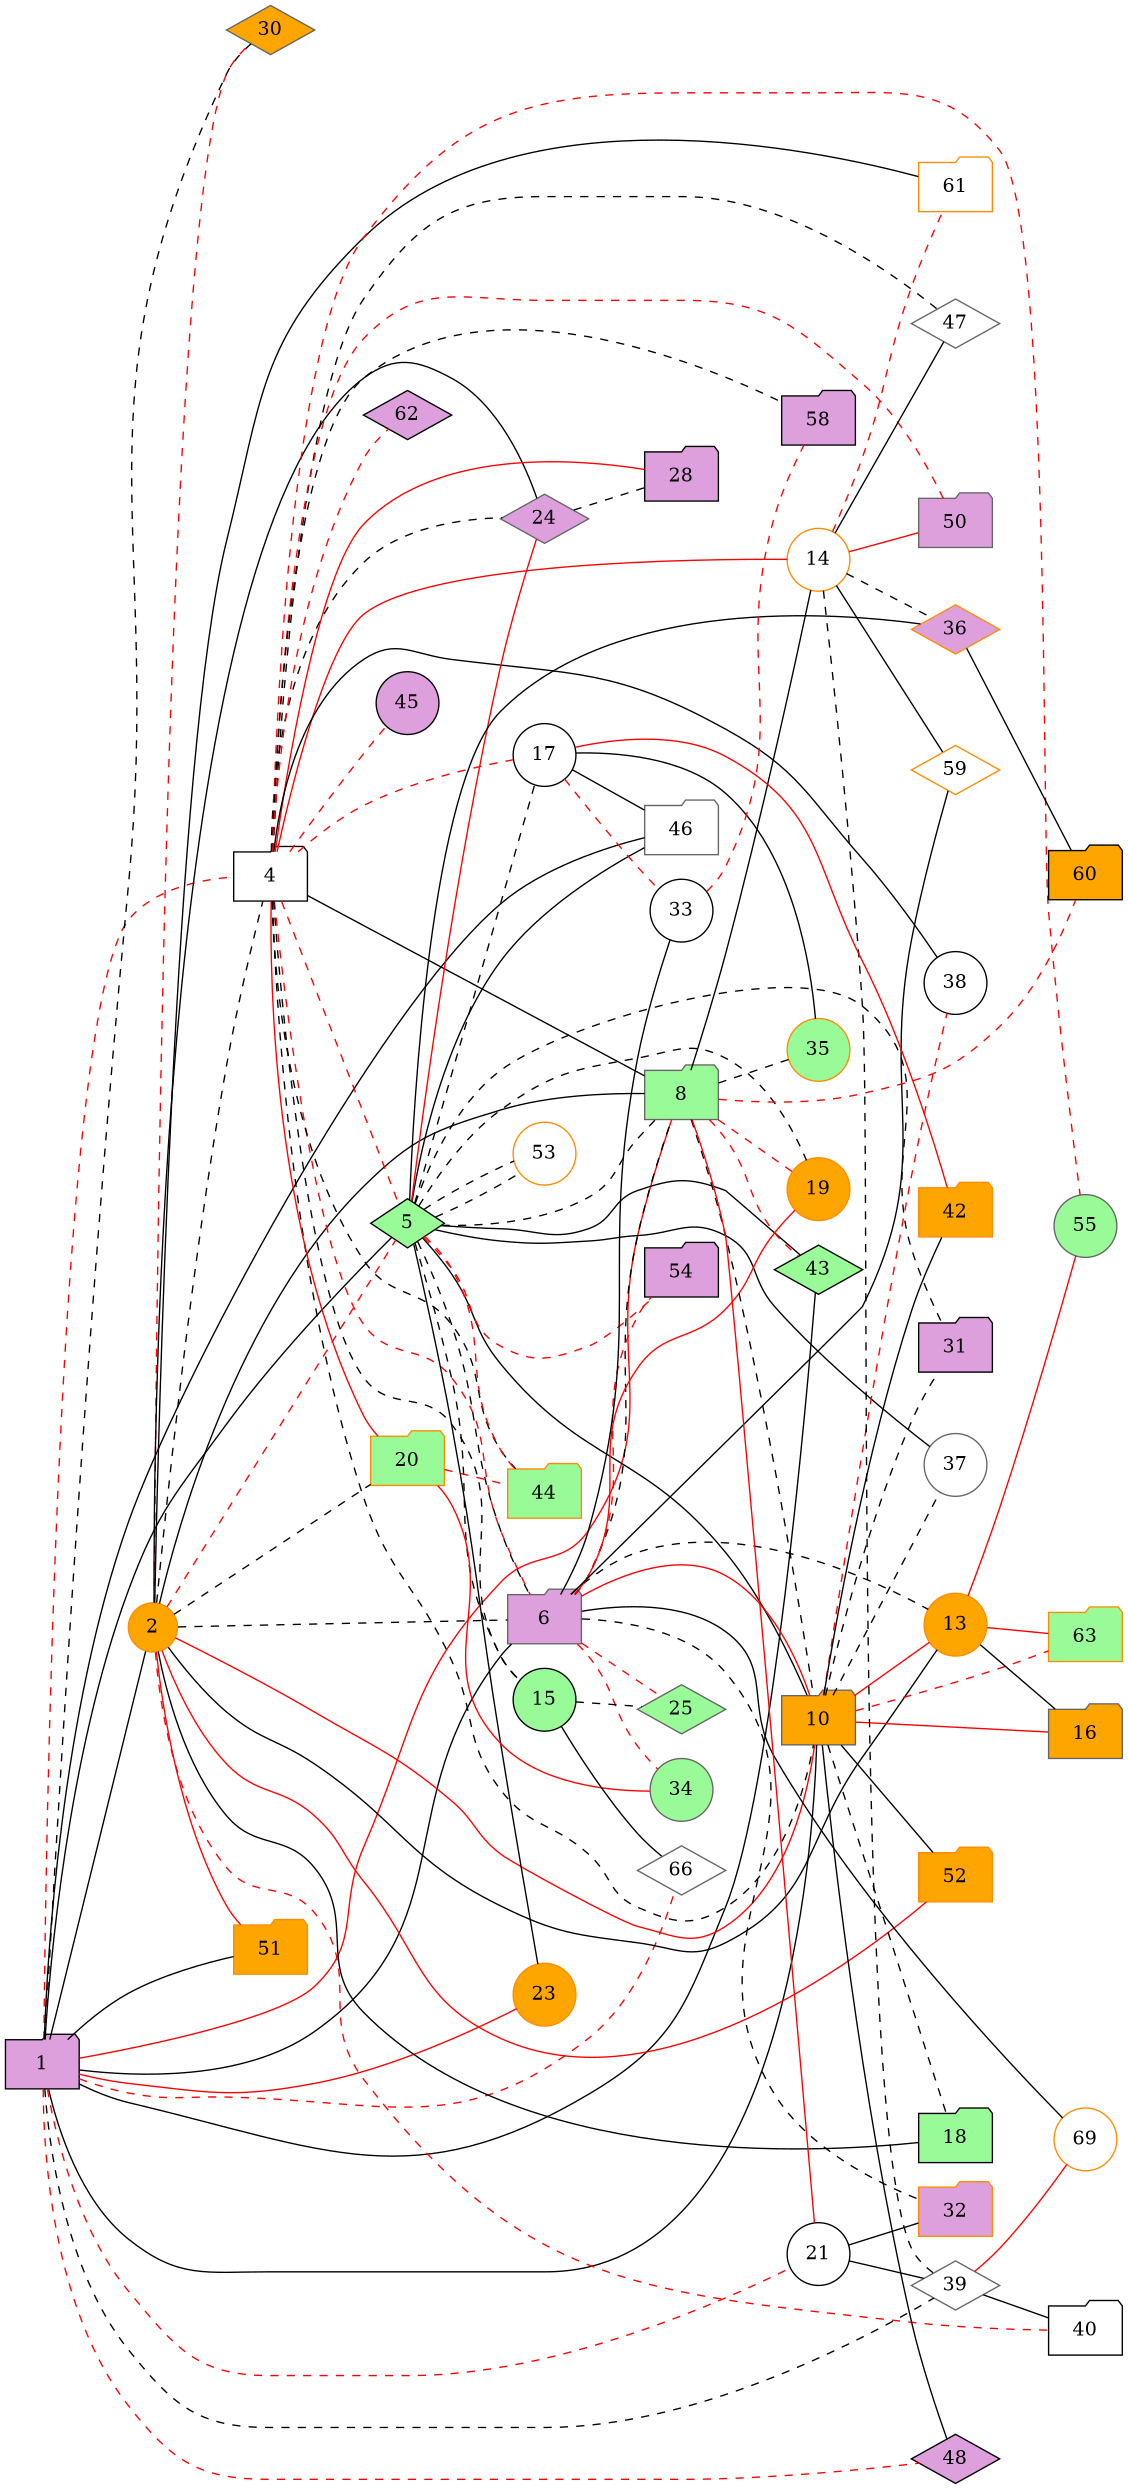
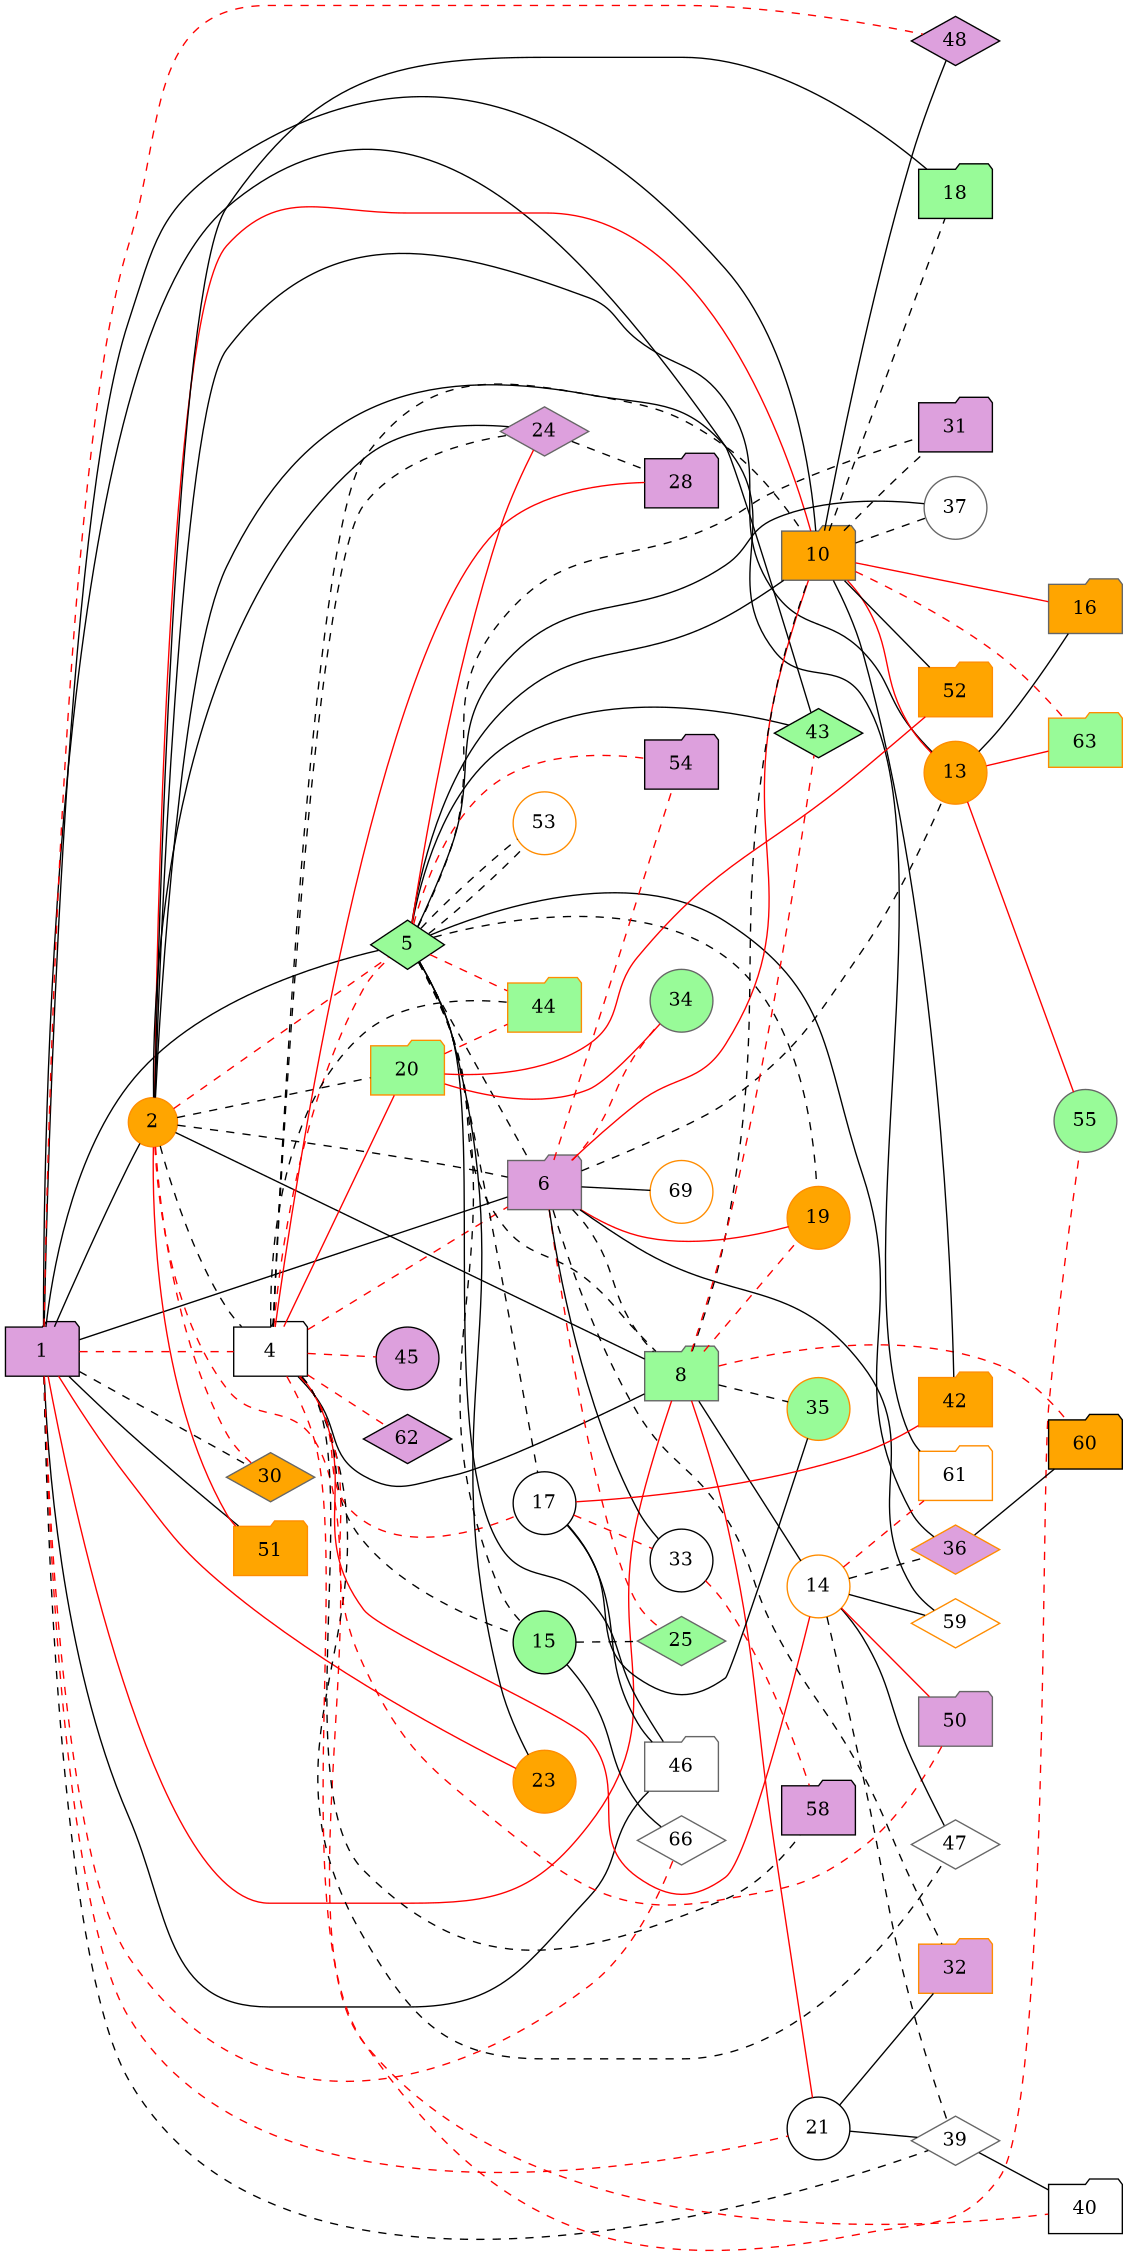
node "38": removed
edge "2" -- "52": now "20" -- "52"
edge "69" -- "39": removed
